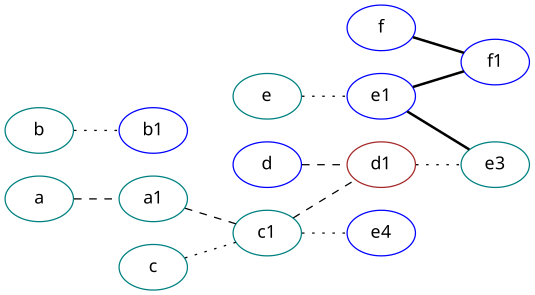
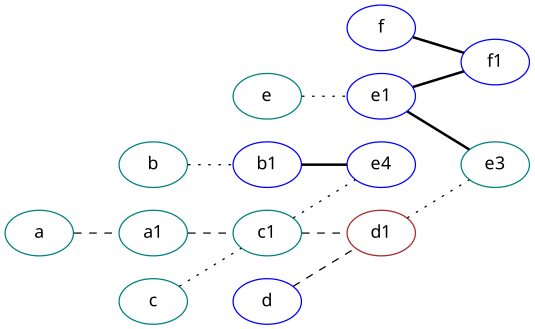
edge "b1" -- "e4": added
